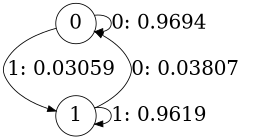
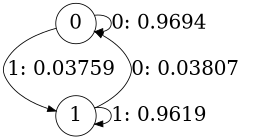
edge "0" -> "1": label "1: 0.03059  " -> "1: 0.03759  "
